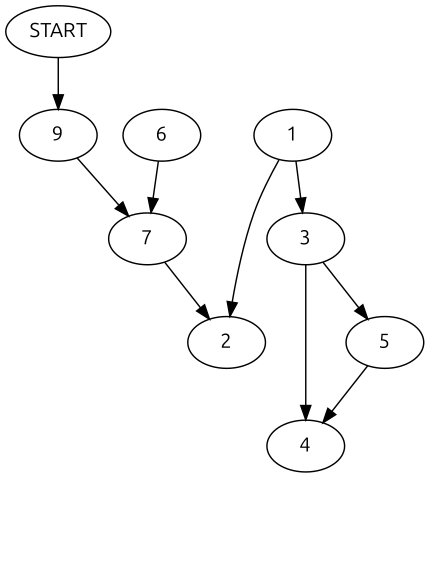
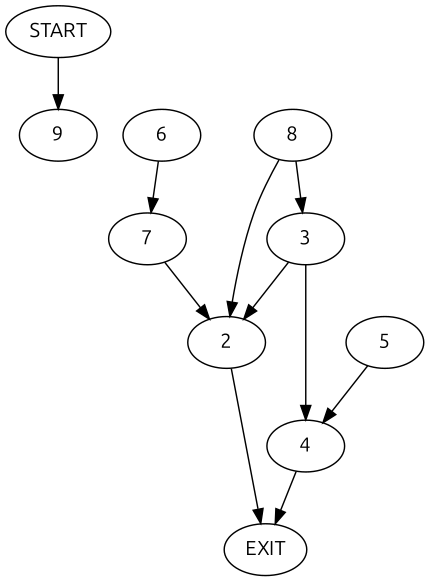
node "1": label "1" -> "8"
edge "9" -> "7": removed
edge "3" -> "5": now "3" -> "2"
node "EXIT": added
